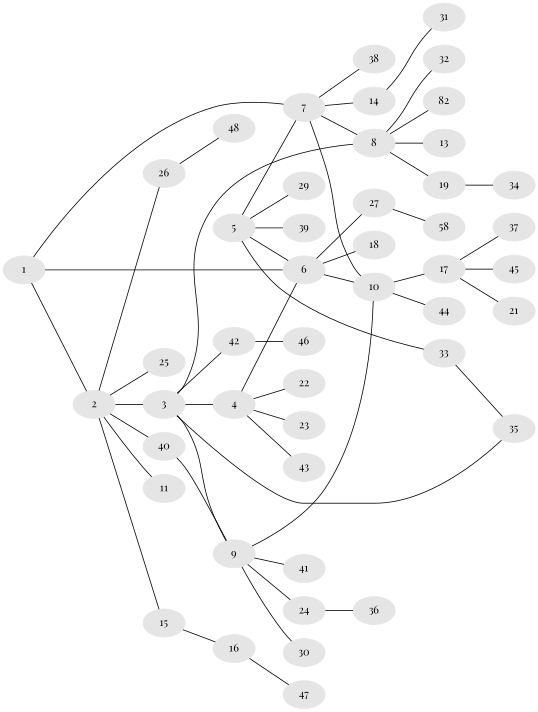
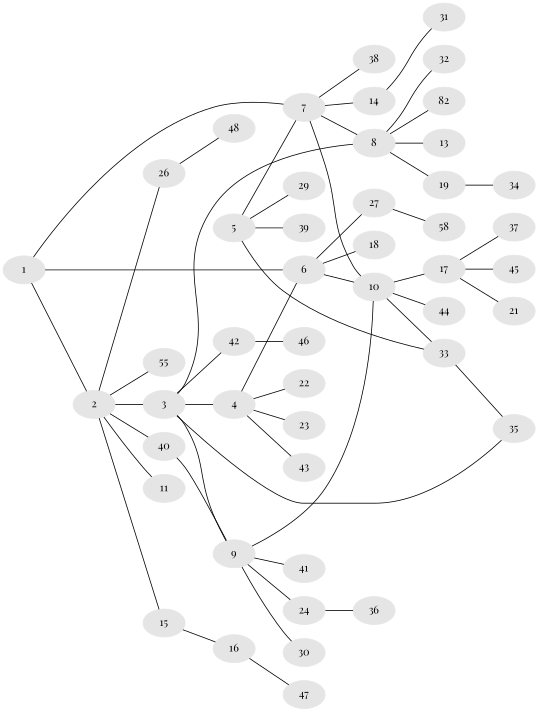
edge "5" -- "6": removed
edge "10" -- "33": added
node "25": label "25" -> "55"
